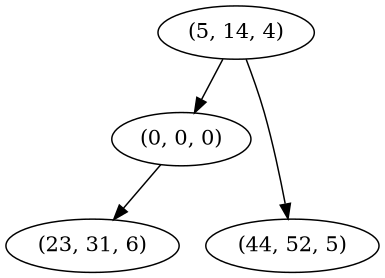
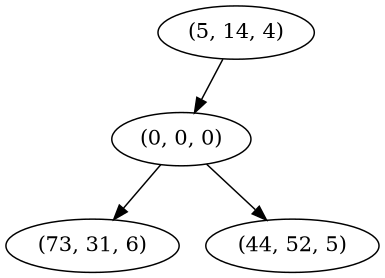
edge "(5, 14, 4)" -> "(44, 52, 5)": now "(0, 0, 0)" -> "(44, 52, 5)"
node "(23, 31, 6)": label "(23, 31, 6)" -> "(73, 31, 6)"
